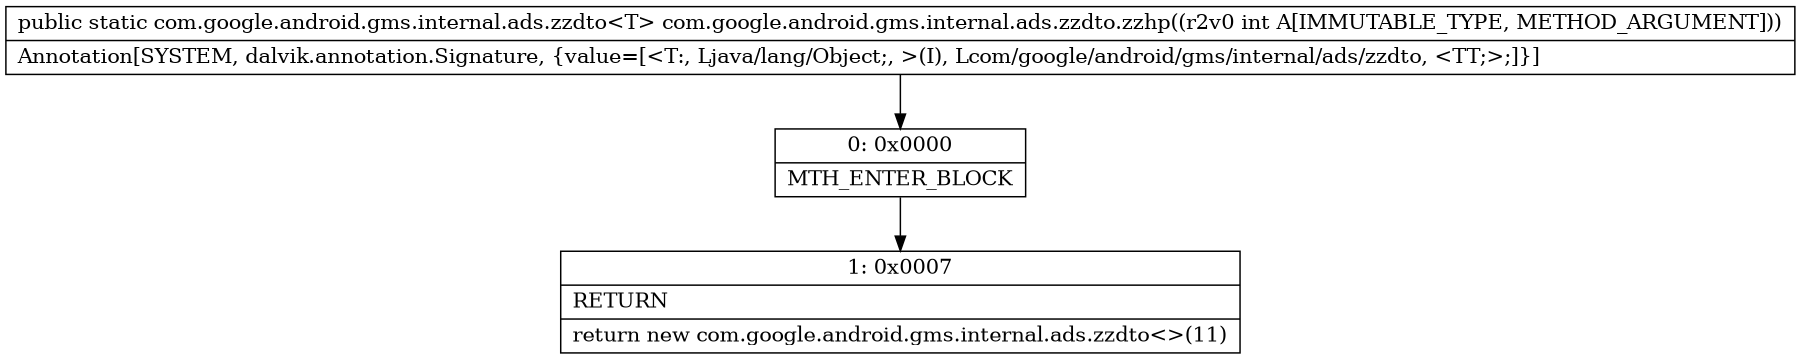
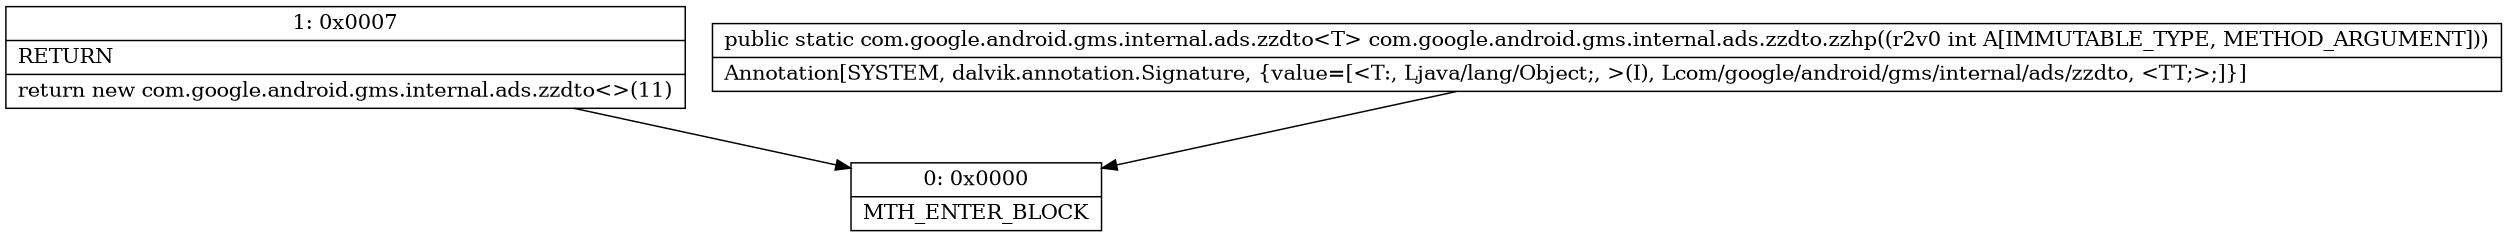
edge "0: 0x0000" -> "1: 0x0007": reversed
